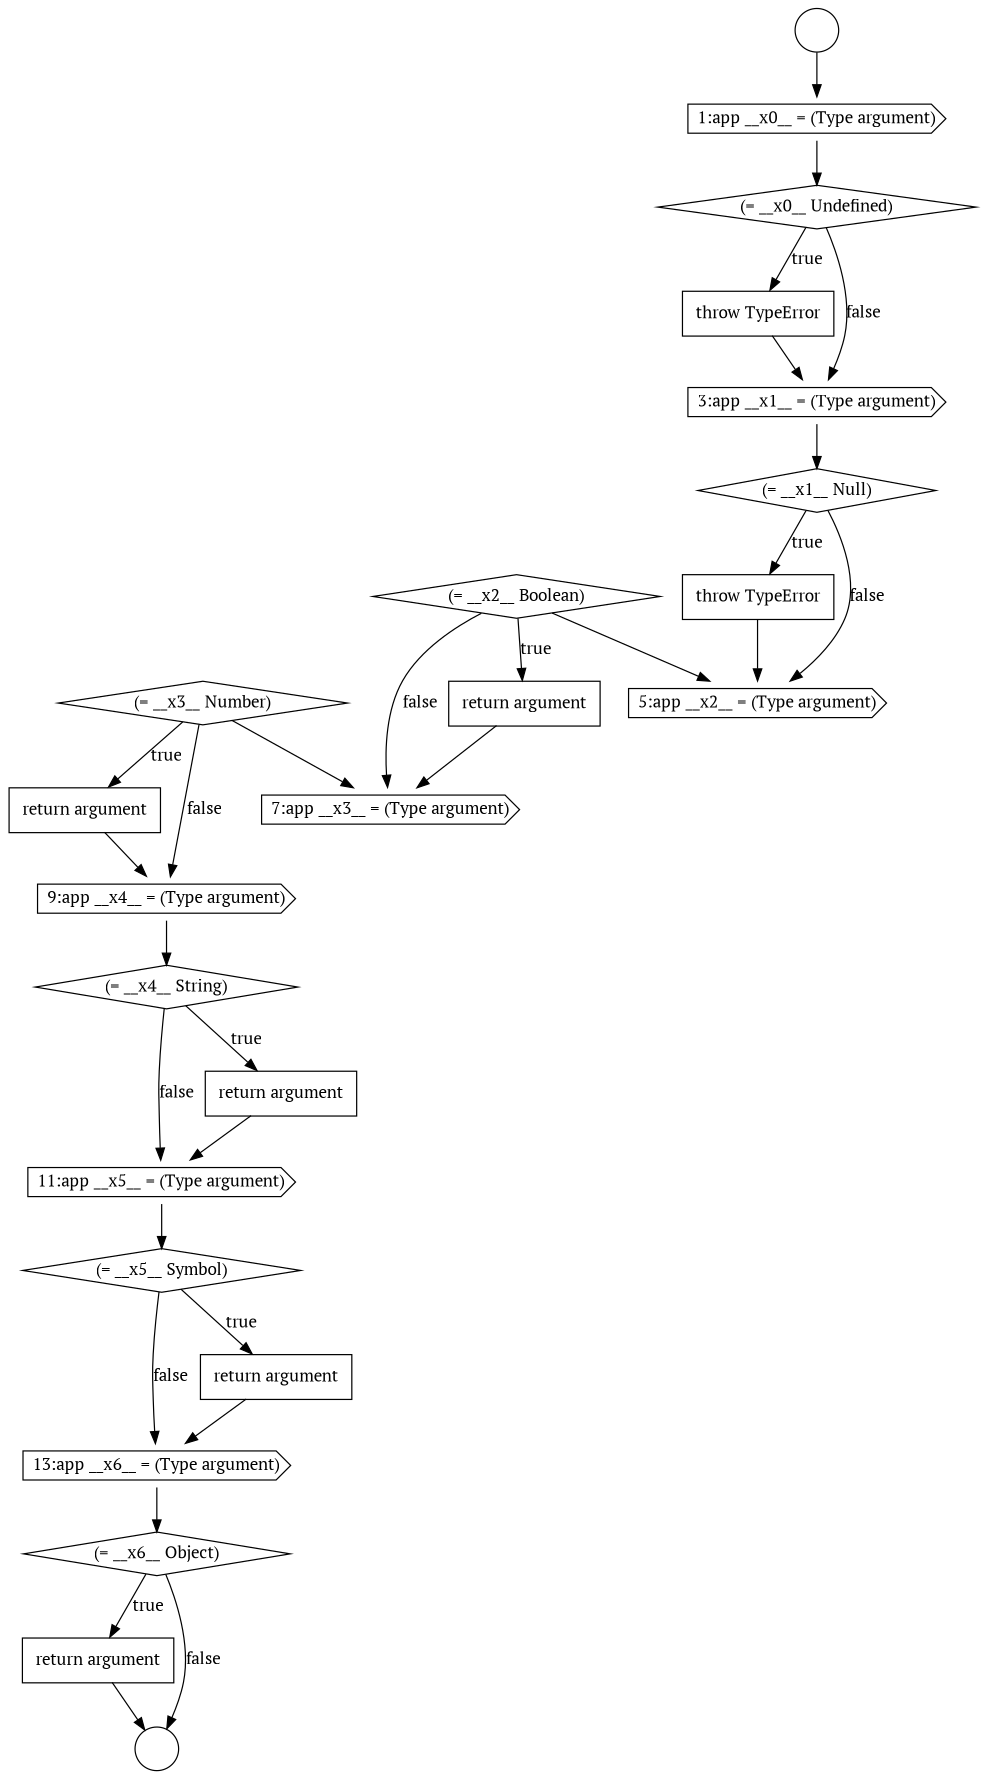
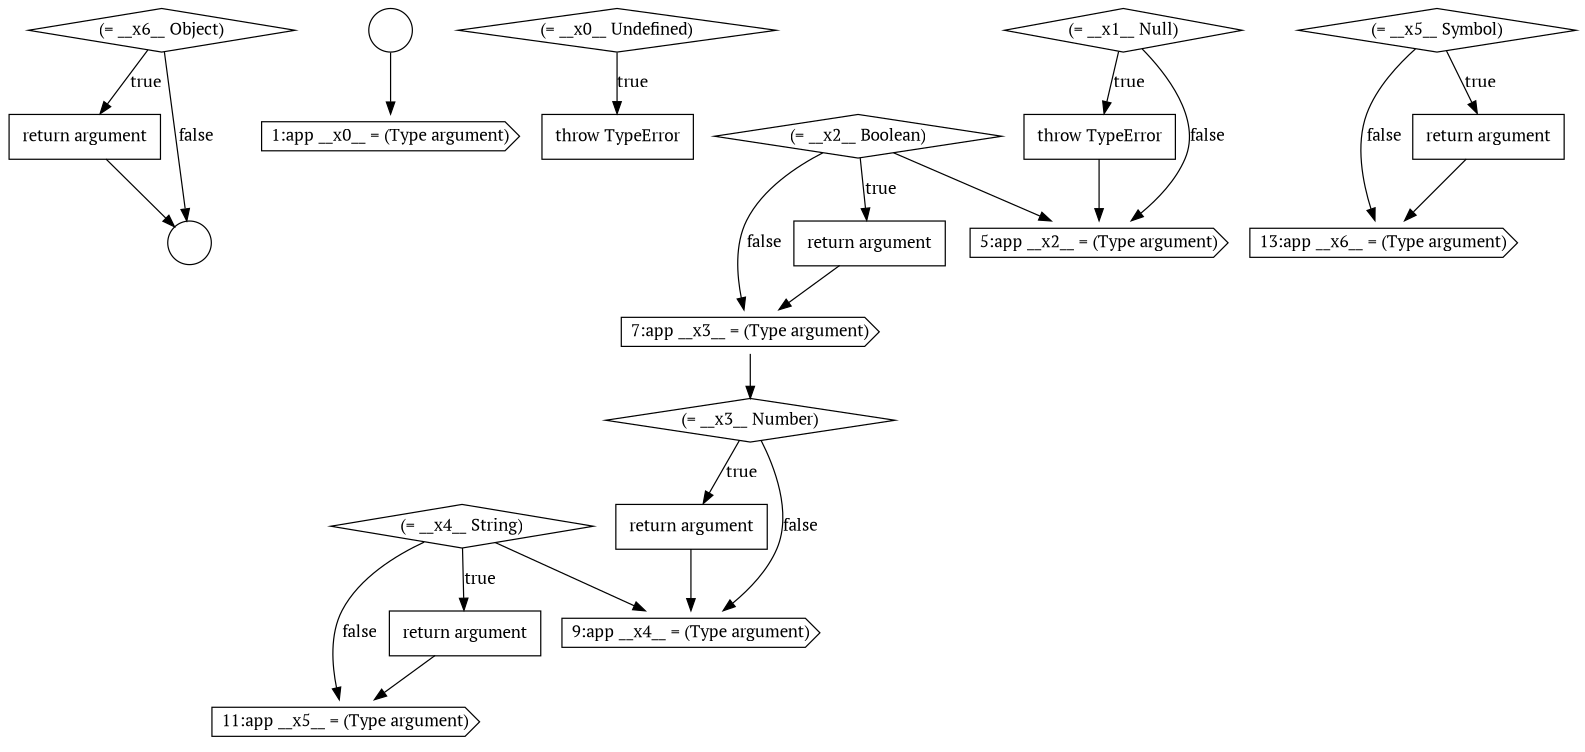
edge "1:app __x0__ = (Type argument)" -> "(= __x0__ Undefined)": removed
node "3:app __x1__ = (Type argument)": removed
edge "(= __x3__ Number)" -> "7:app __x3__ = (Type argument)": reversed
edge "9:app __x4__ = (Type argument)" -> "(= __x4__ String)": reversed
edge "11:app __x5__ = (Type argument)" -> "(= __x5__ Symbol)": removed
edge "13:app __x6__ = (Type argument)" -> "(= __x6__ Object)": removed
